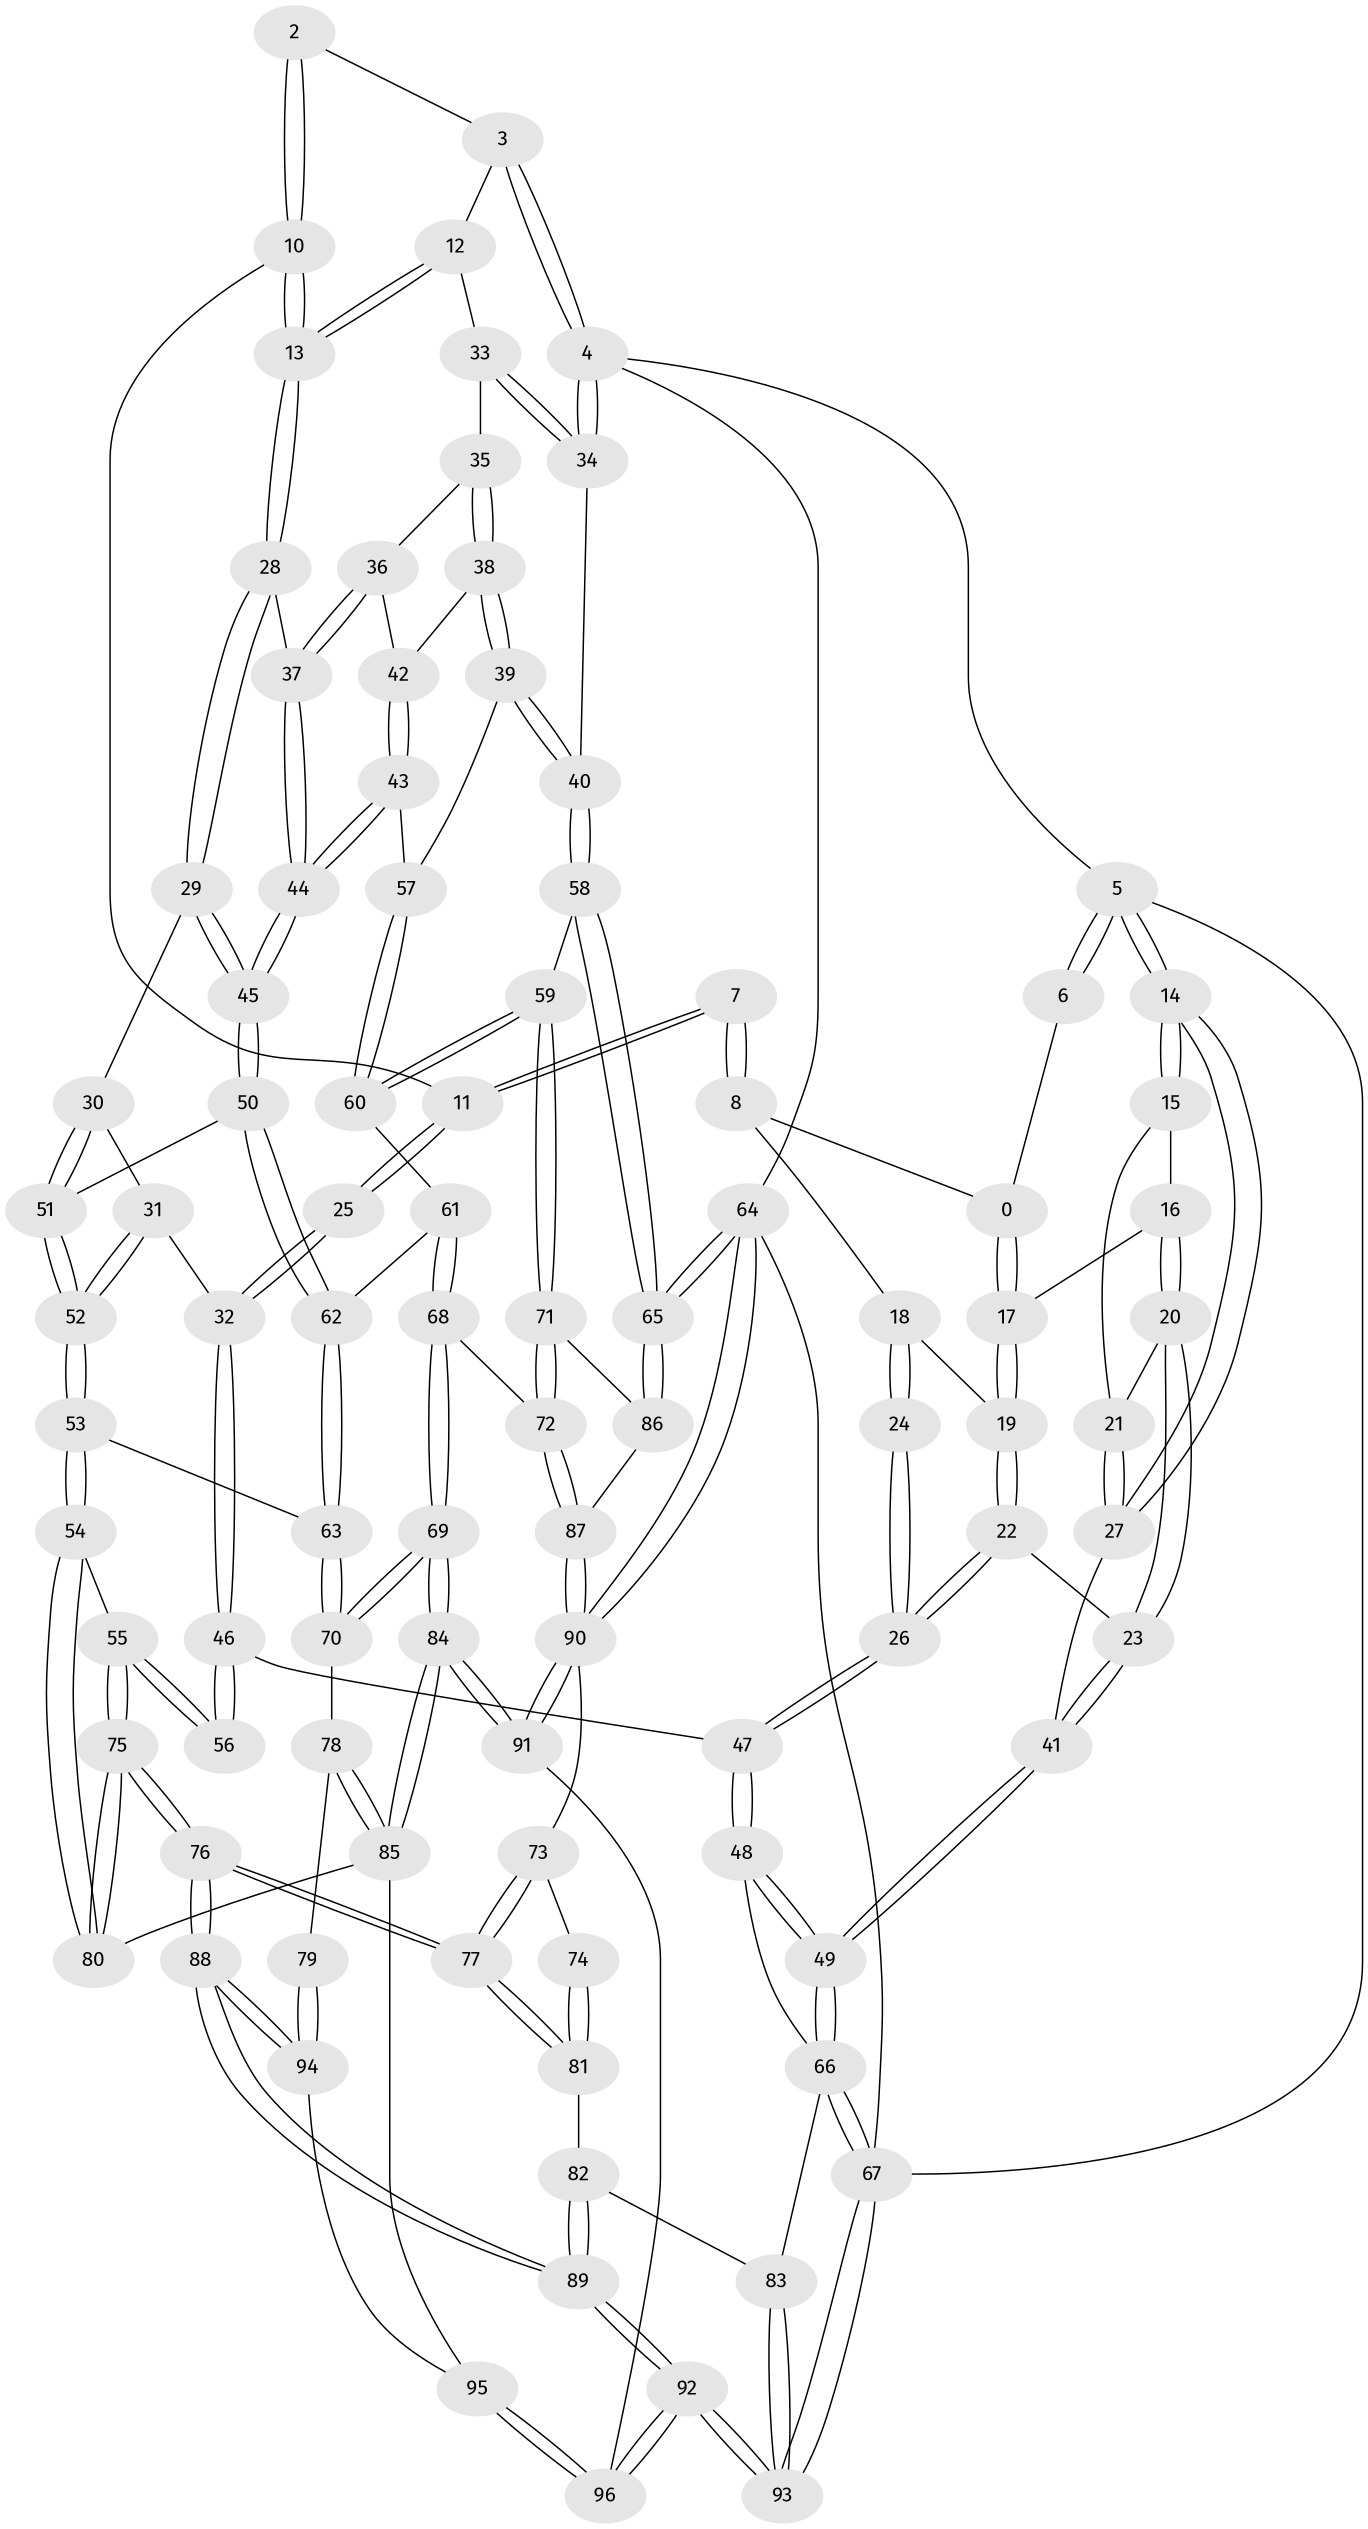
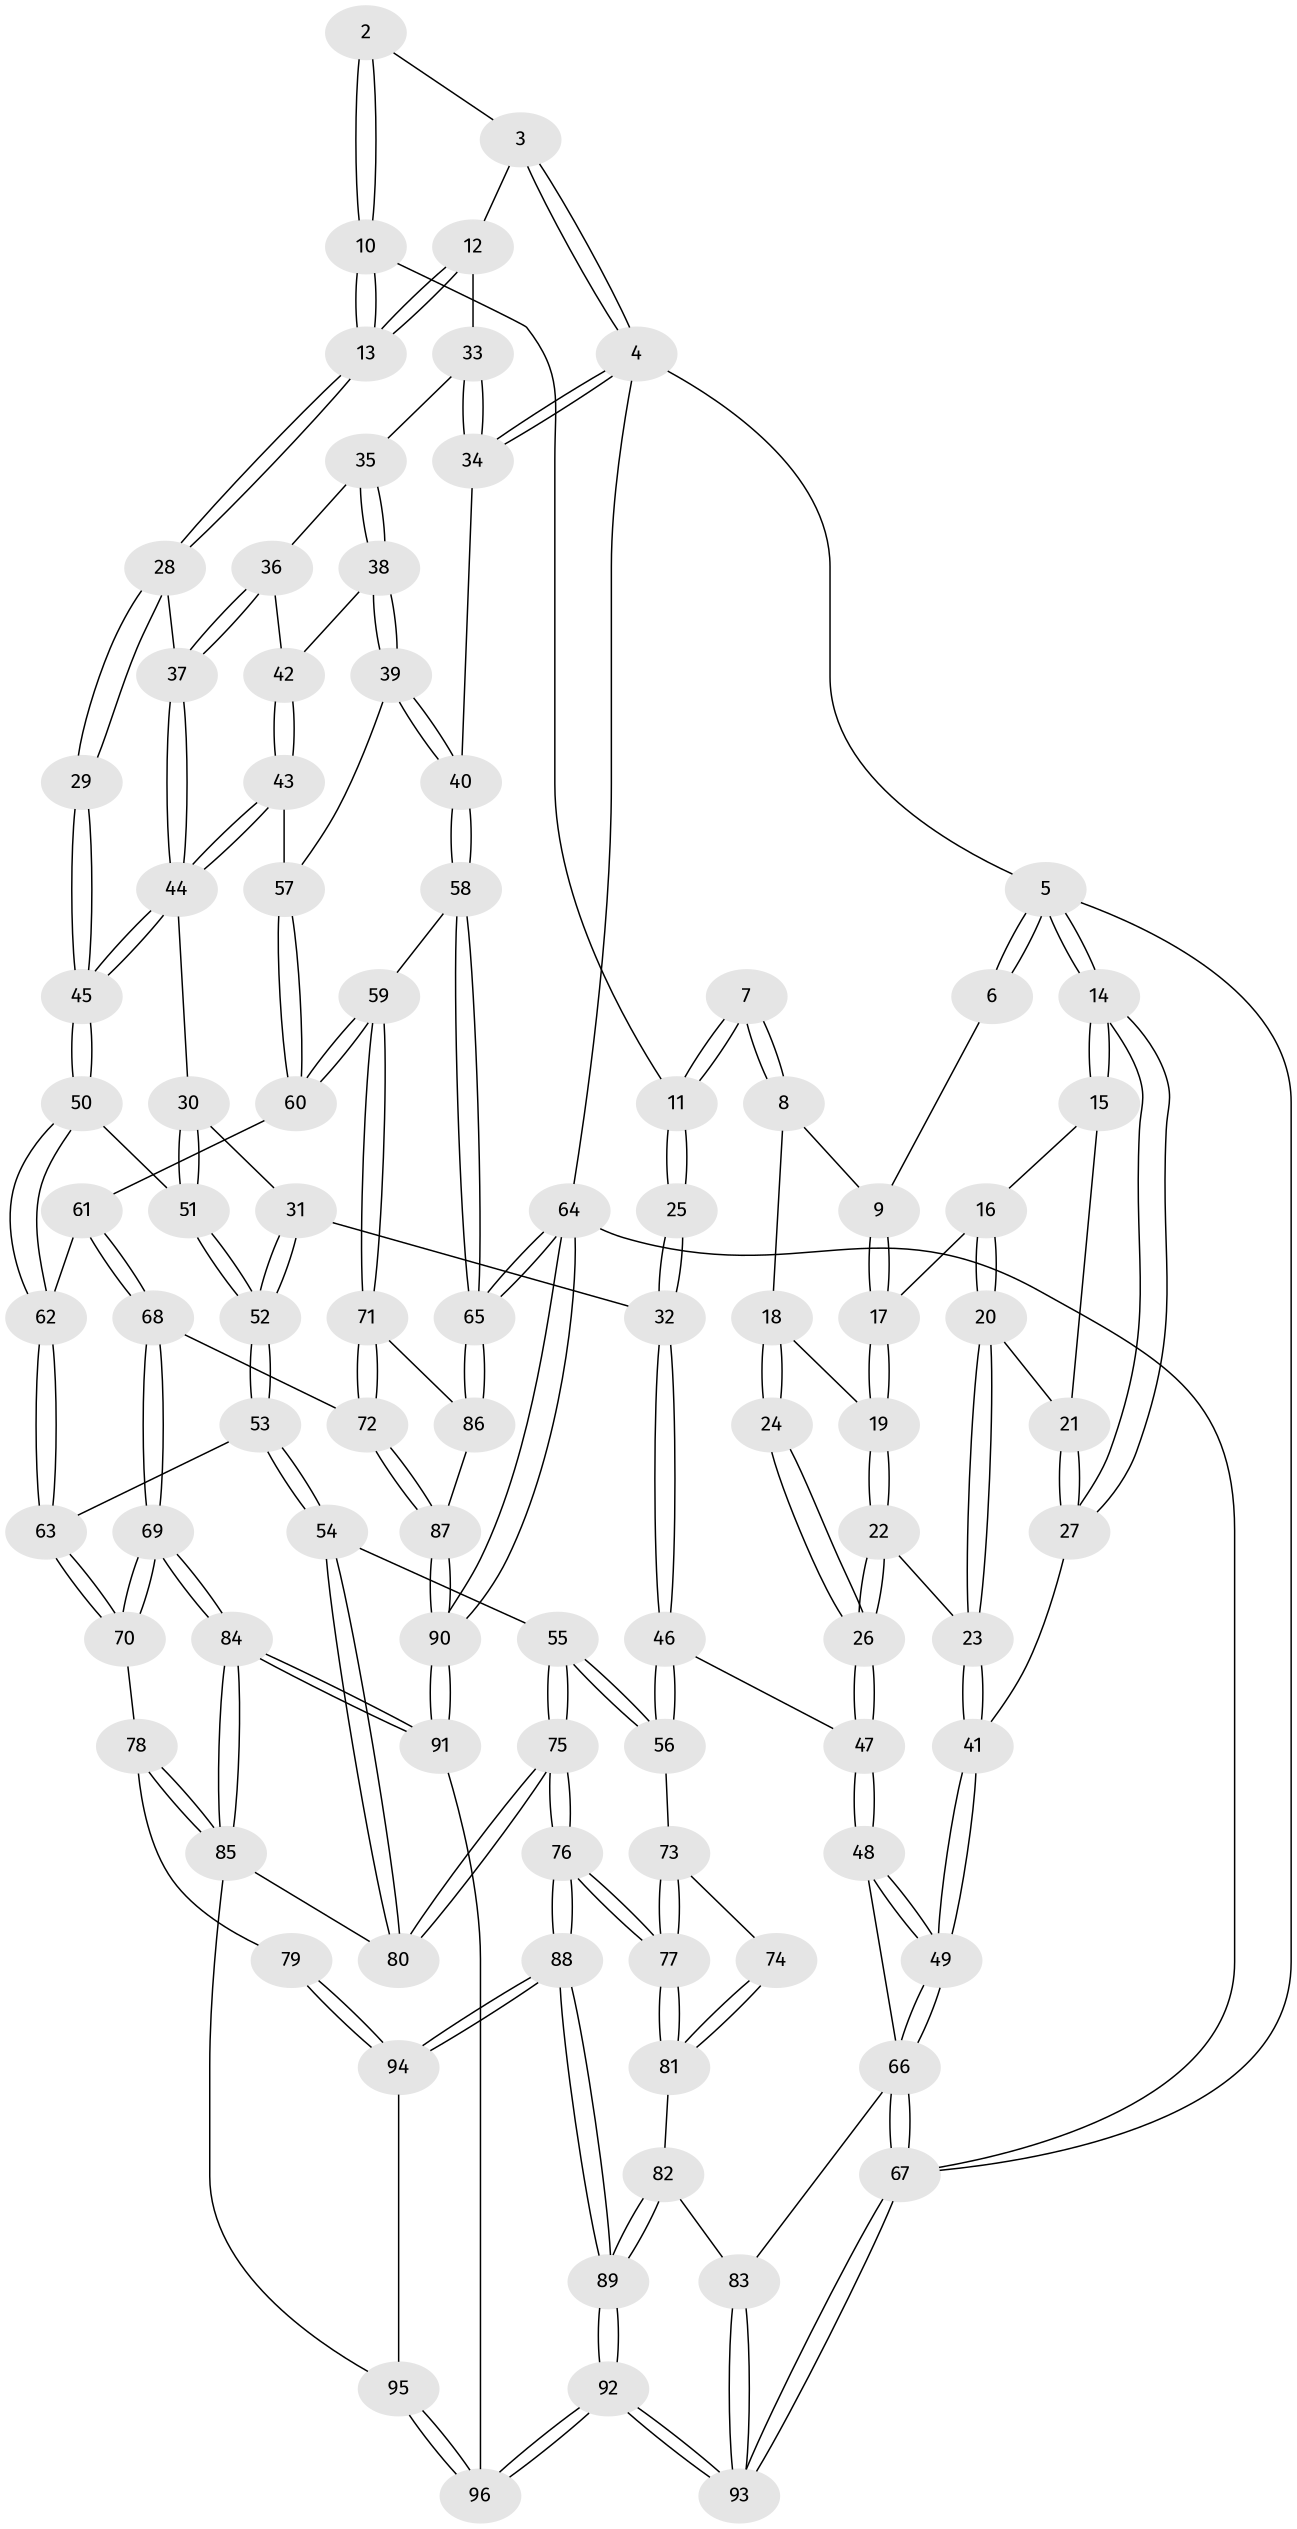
edge "29" -- "30": now "44" -- "30"
node "0": label "0" -> "9"
edge "90" -- "73": now "56" -- "73"
